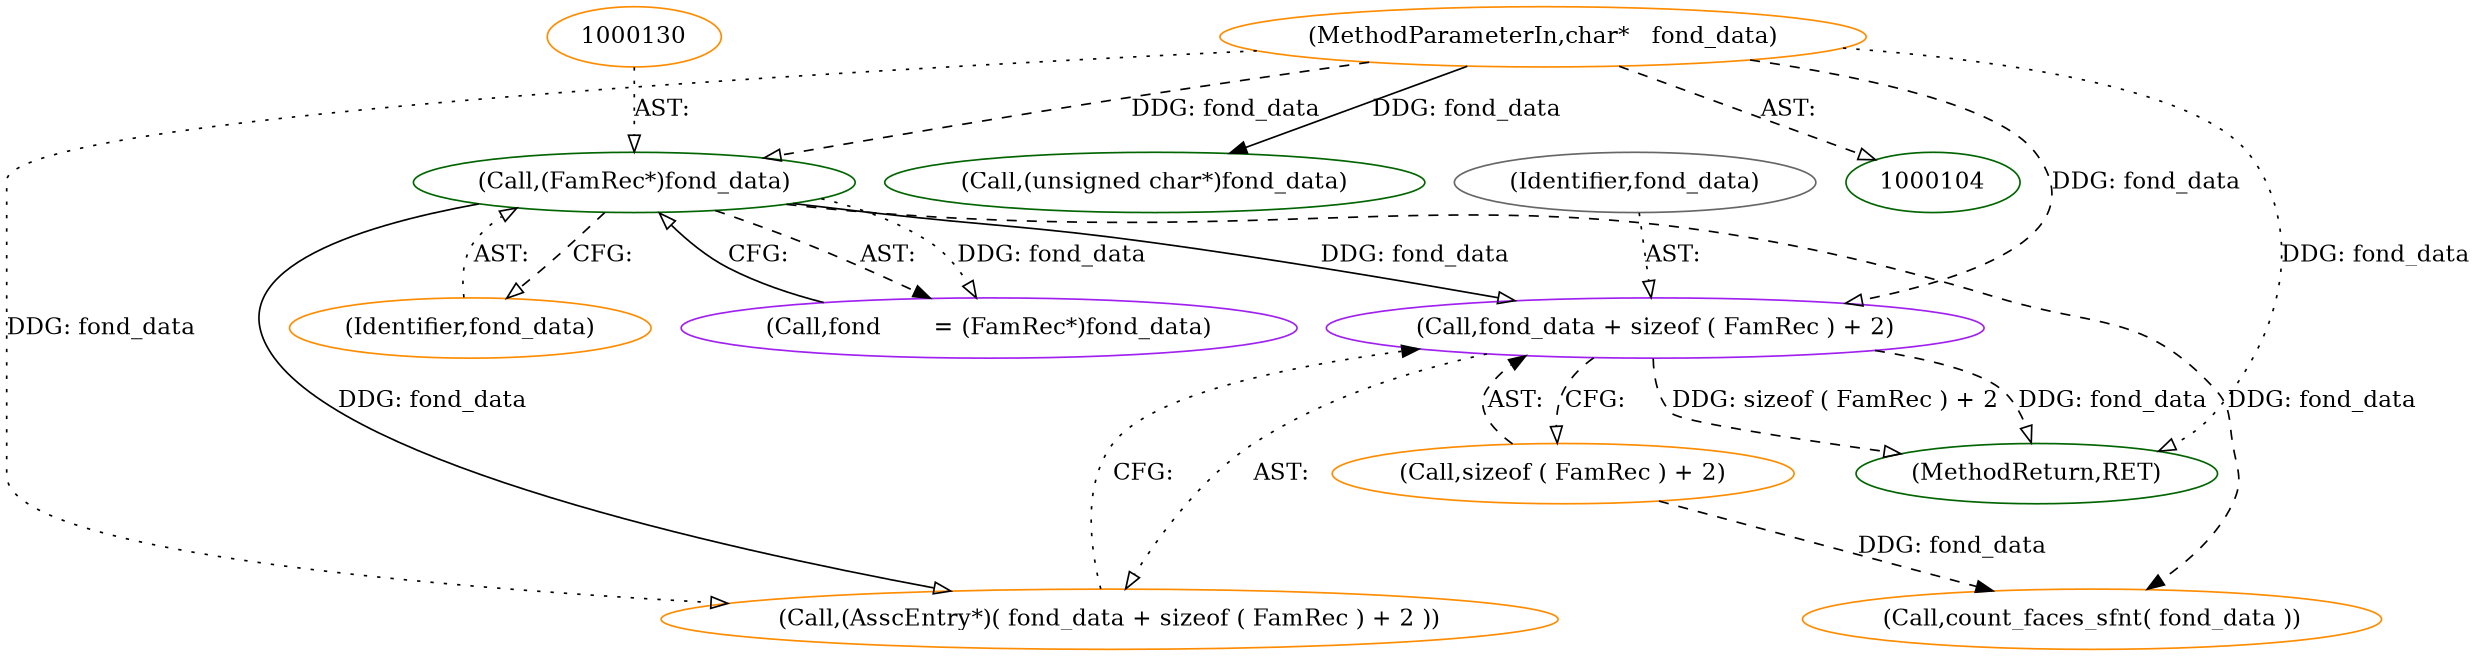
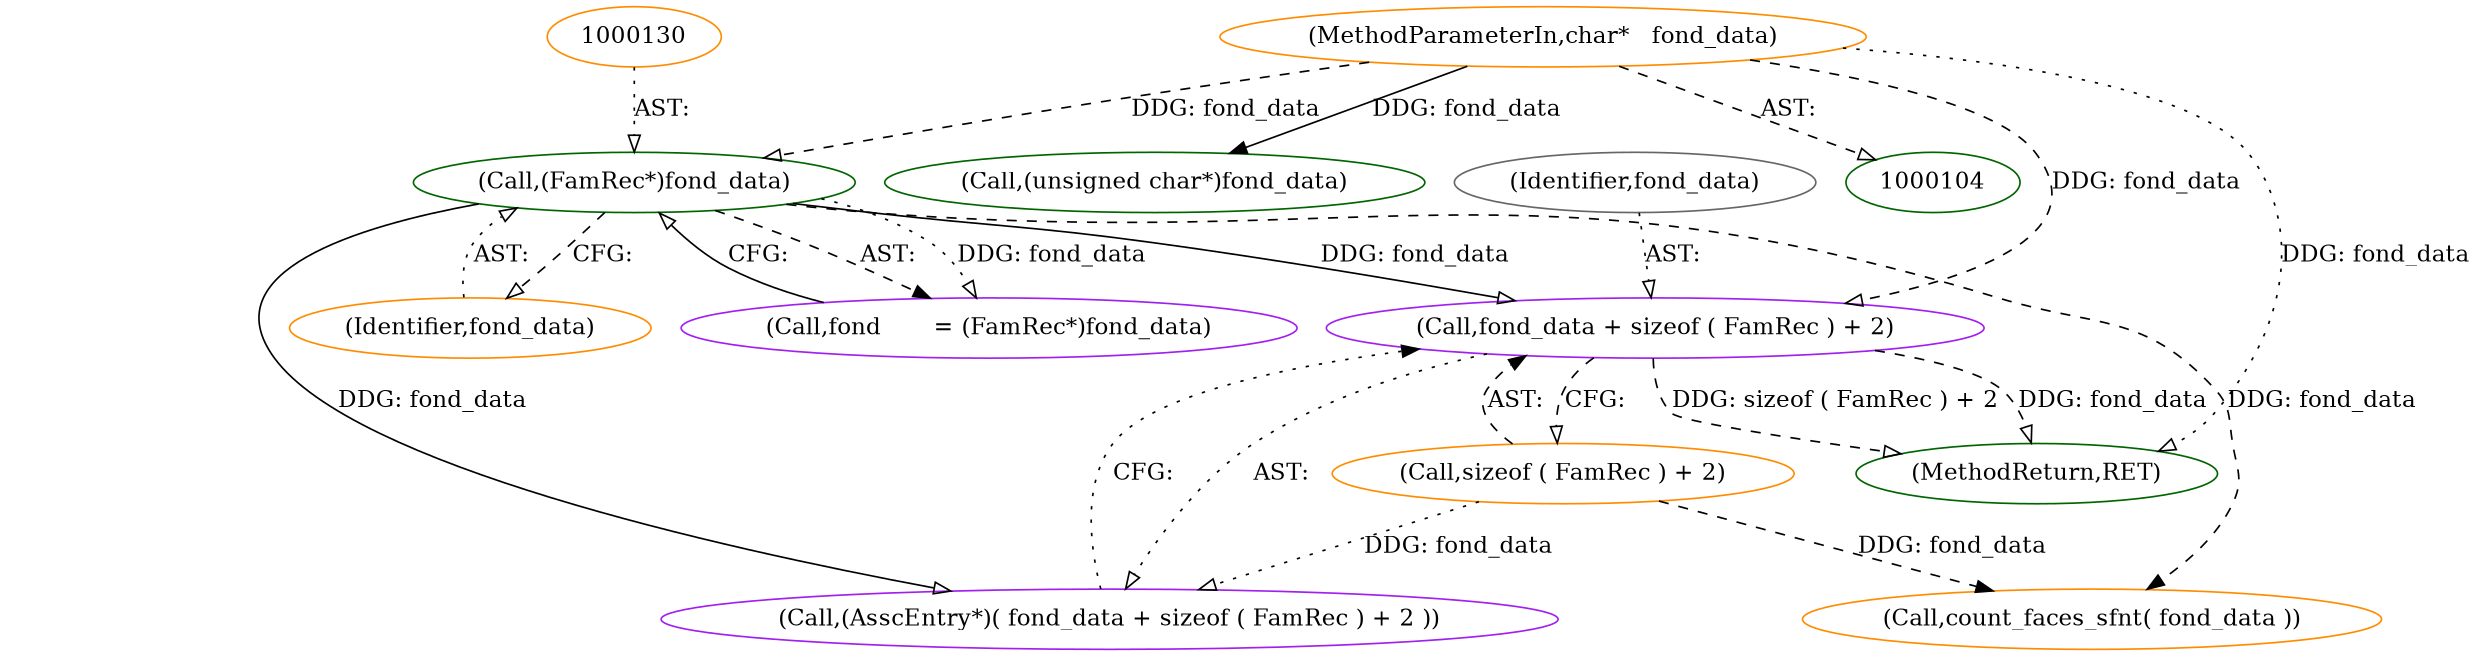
edge "(MethodParameterIn,char*   fond_data)" -> "(Call,(AsscEntry*)( fond_data + sizeof ( FamRec ) + 2 ))": now "(Call,sizeof ( FamRec ) + 2)" -> "(Call,(AsscEntry*)( fond_data + sizeof ( FamRec ) + 2 ))"
node "(Call,(AsscEntry*)( fond_data + sizeof ( FamRec ) + 2 ))": color darkorange -> purple
